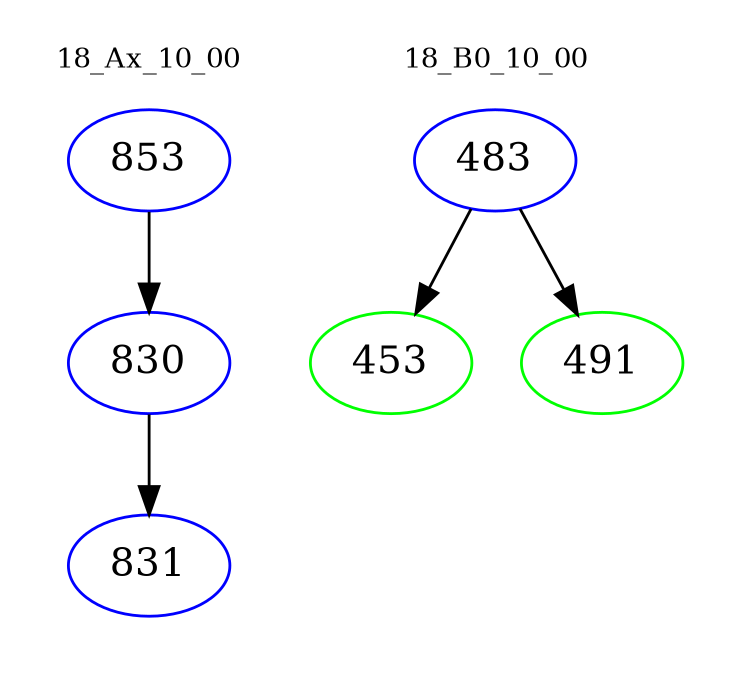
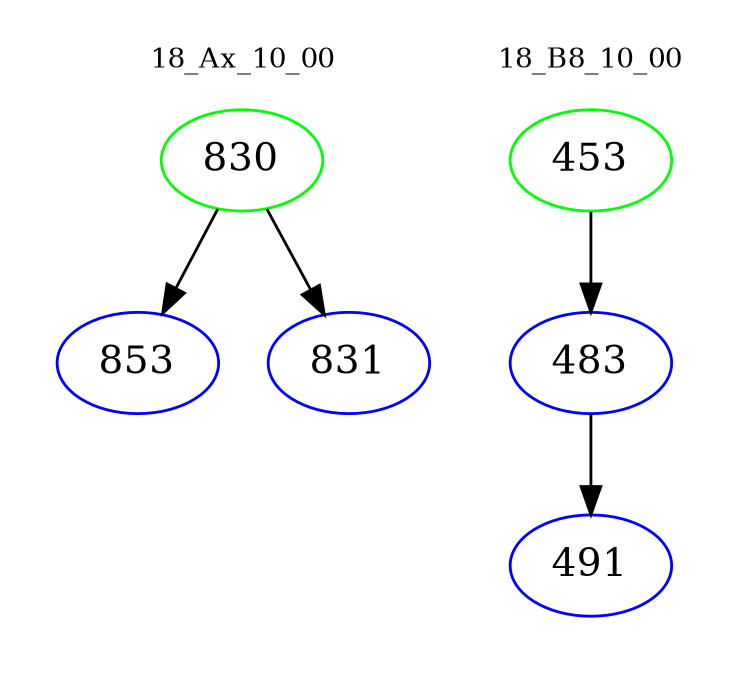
cluster "18_B0_10_00": label "18_B0_10_00" -> "18_B8_10_00"
edge "853" -> "830": reversed
edge "483" -> "453": reversed
node "830": color blue -> green
node "491": color green -> blue
